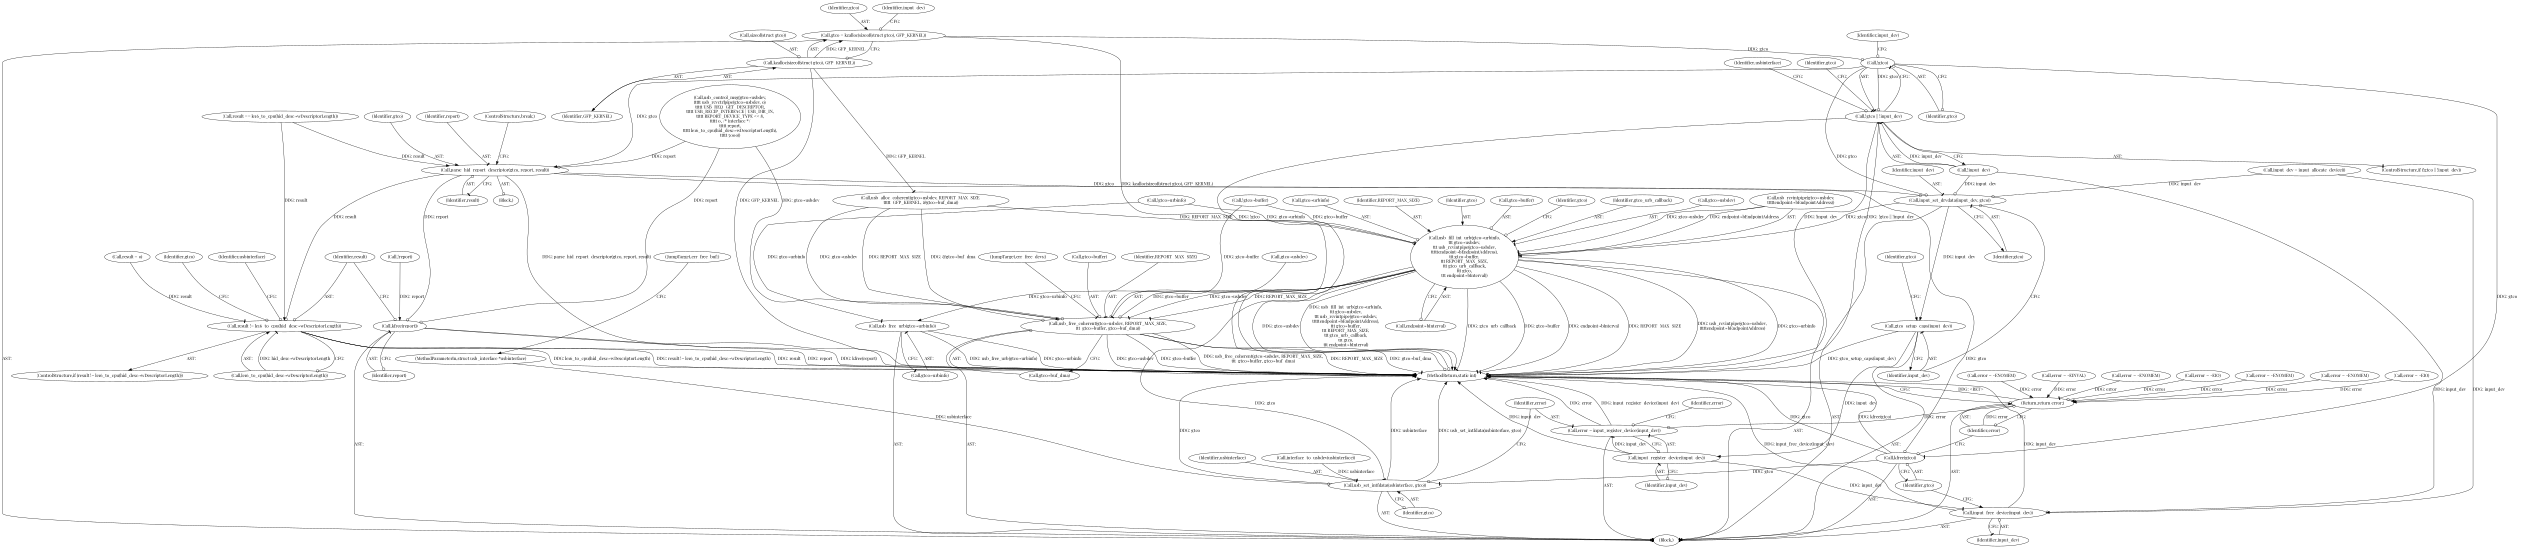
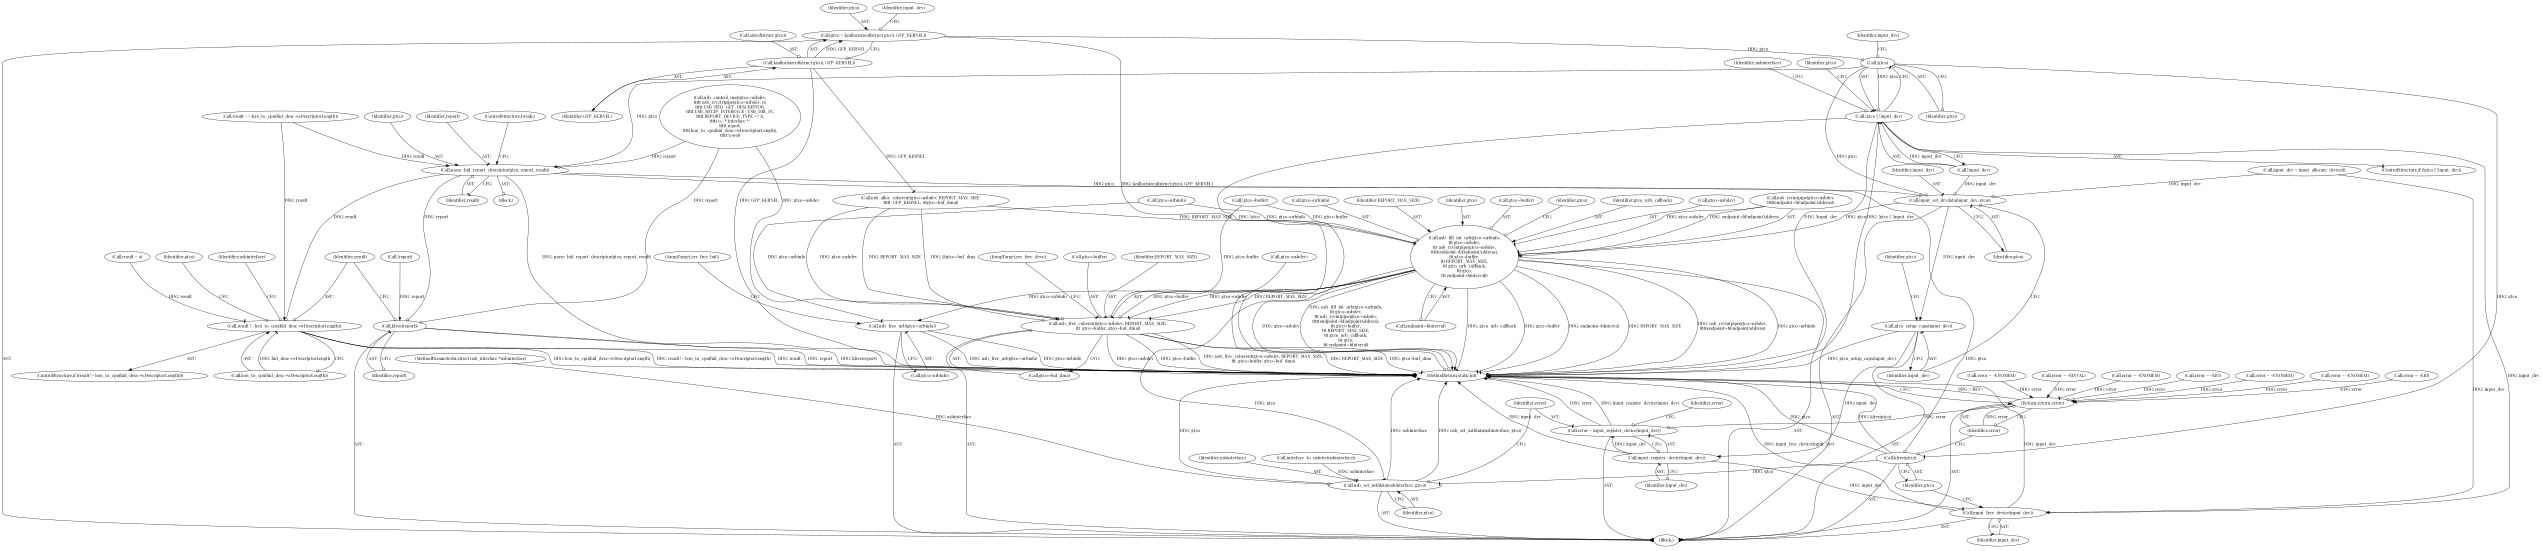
edge "(JumpTarget,err_free_buf:)" -> "(MethodParameterIn,struct usb_interface *usbinterface)": now "(JumpTarget,err_free_buf:)" -> "(Call,usb_free_urb(gtco->urbinfo))"
edge "(Call,!input_dev)" -> "(Call,input_free_device(input_dev))": now "(Call,!gtco || !input_dev)" -> "(Call,input_free_device(input_dev))"
